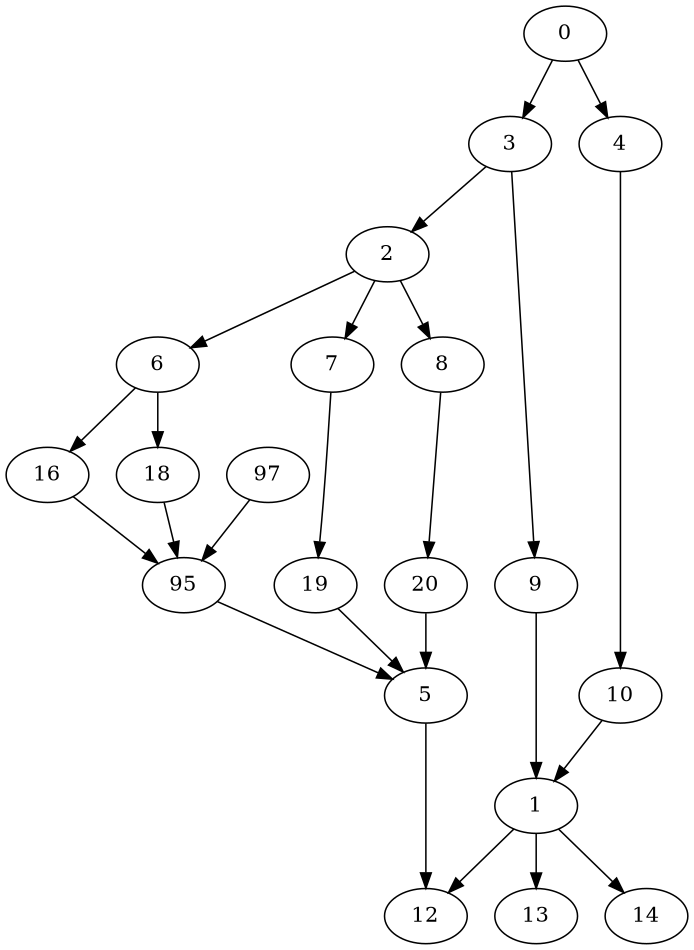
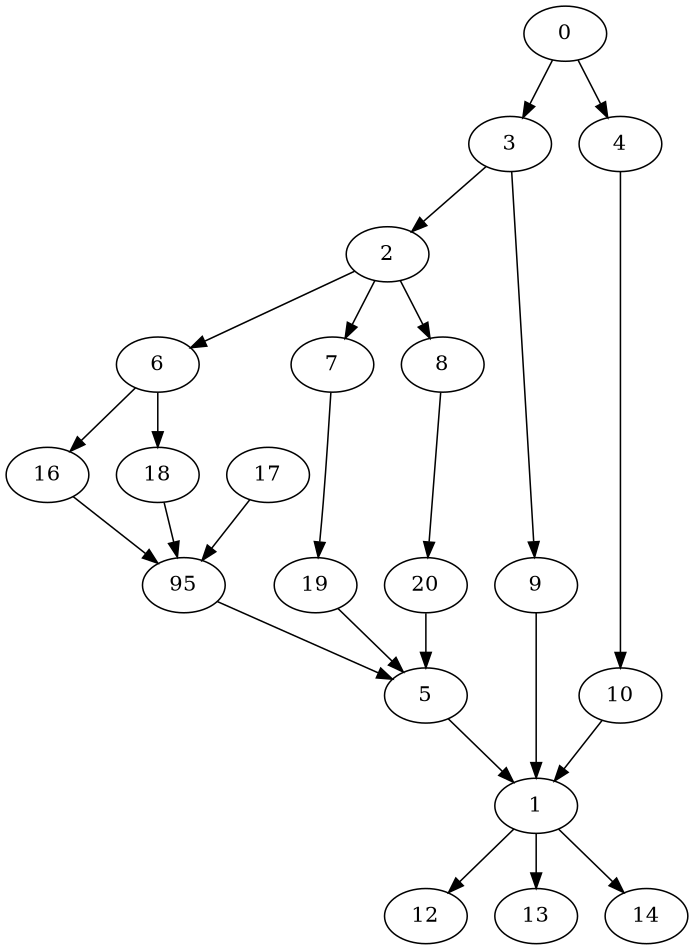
node "97": label "97" -> "17"
edge "5" -> "12": now "5" -> "1"
